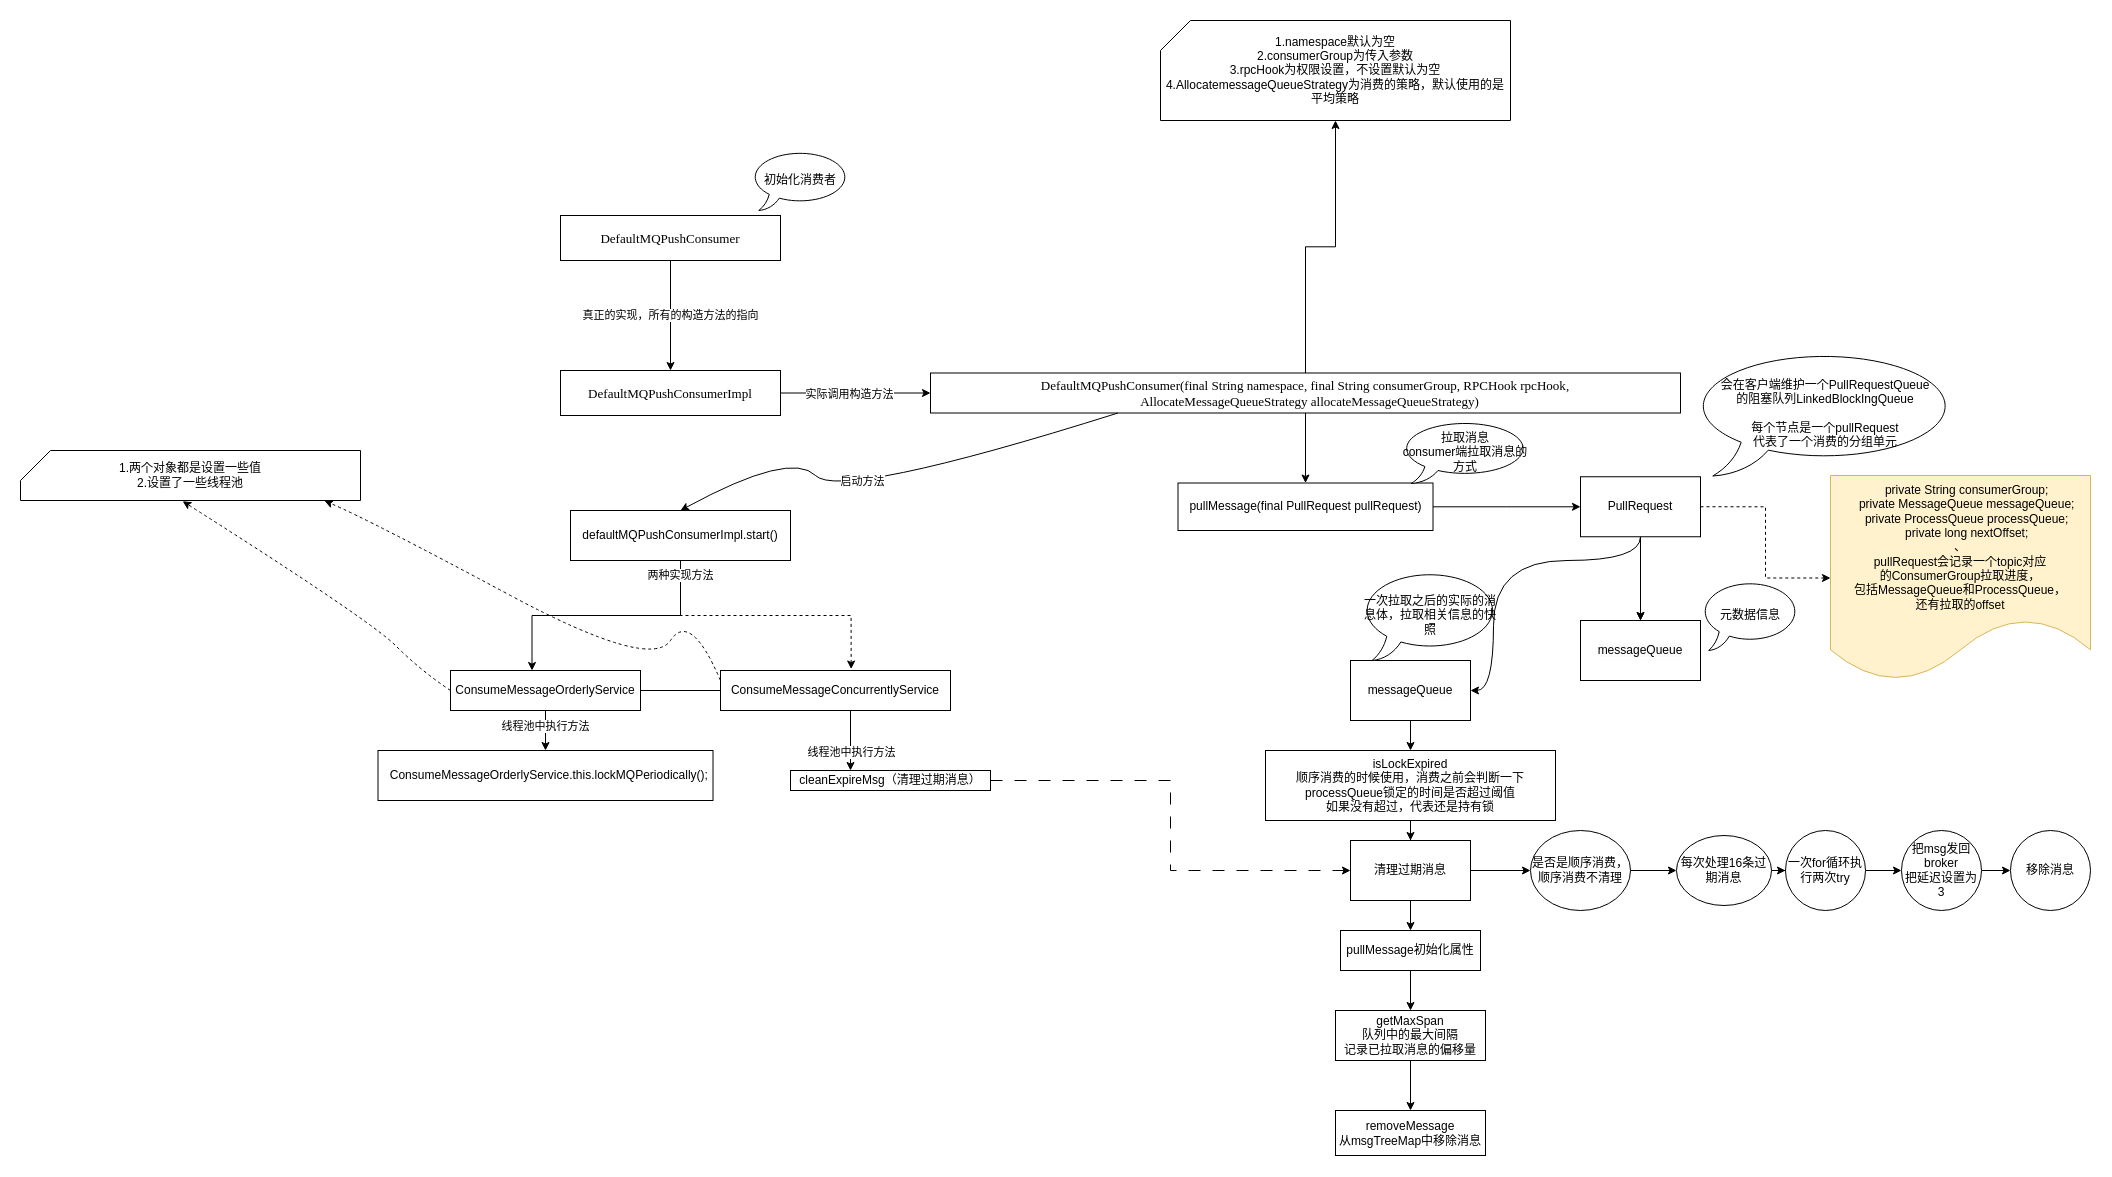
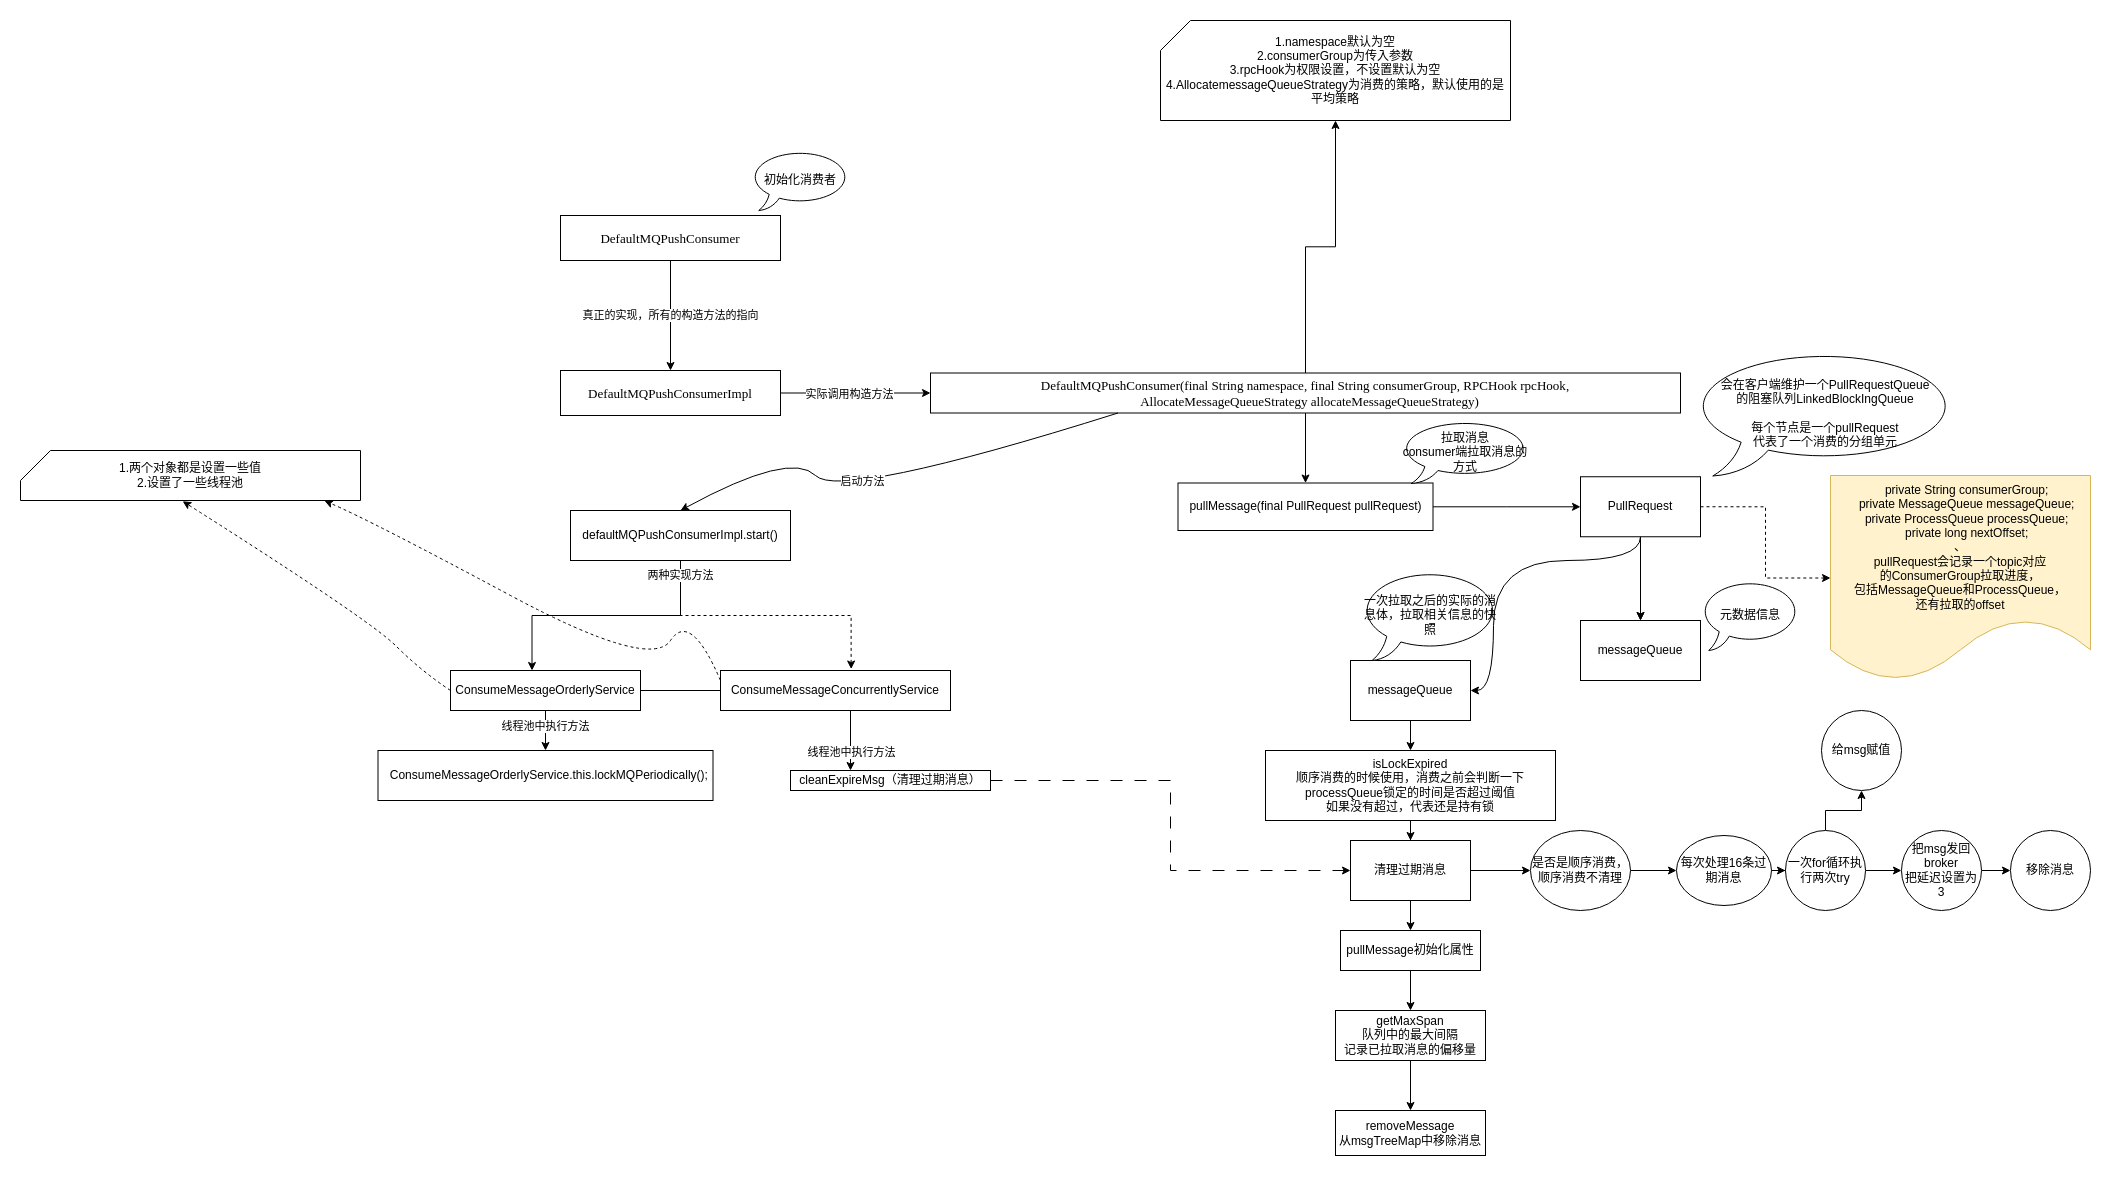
node "给msg赋值": added
edge "一次for循环执行两次try" -> "给msg赋值": added
